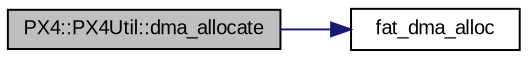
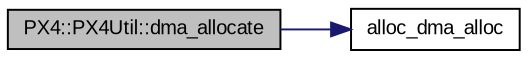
node "fat_dma_alloc": label "fat_dma_alloc" -> "alloc_dma_alloc"
